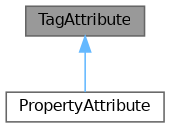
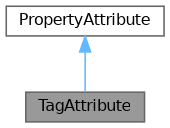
edge "PropertyAttribute" -> "TagAttribute": reversed
